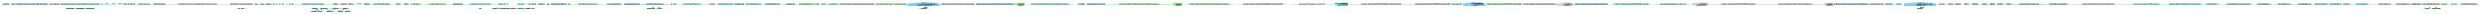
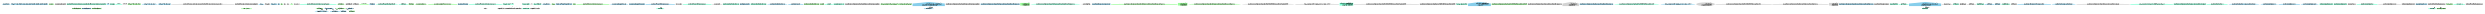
node "Entry string.Trim()": added
node "Numeral.Miliard": removed
node "return string.Empty;": added
node "return resourceKey + PaucalPostfix;": removed
